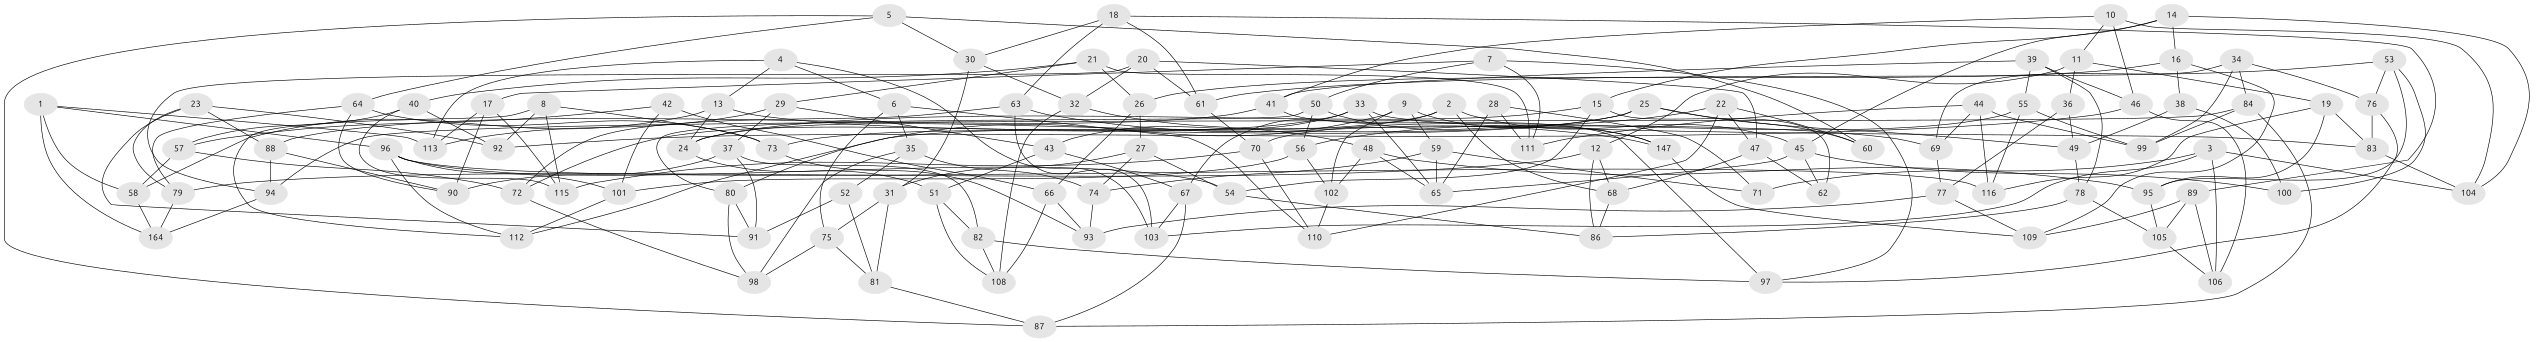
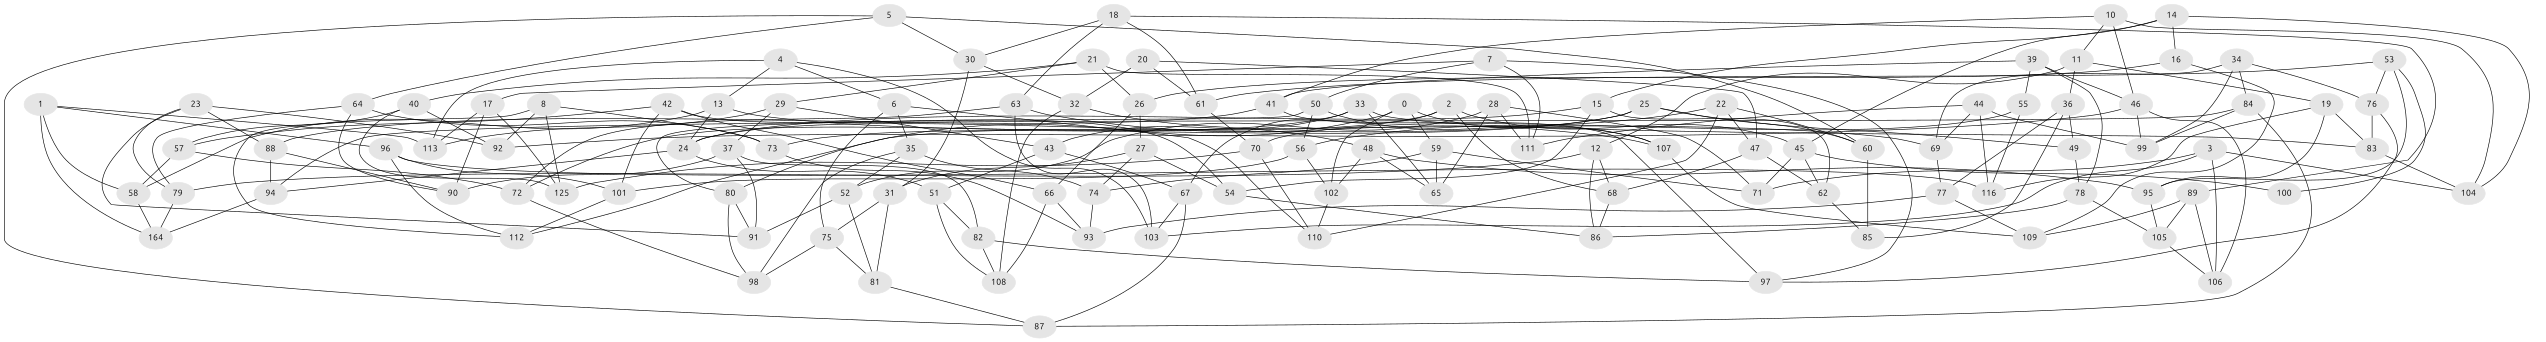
edge "20" -- "94": now "24" -- "94"
node "9": label "9" -> "0"
node "38": removed
edge "28" -- "52": added
edge "55" -- "99": now "46" -- "99"
node "147": label "147" -> "107"
edge "96" -- "54": now "42" -- "54"
edge "45" -- "65": now "45" -- "71"
node "115": label "115" -> "125"
node "85": added
